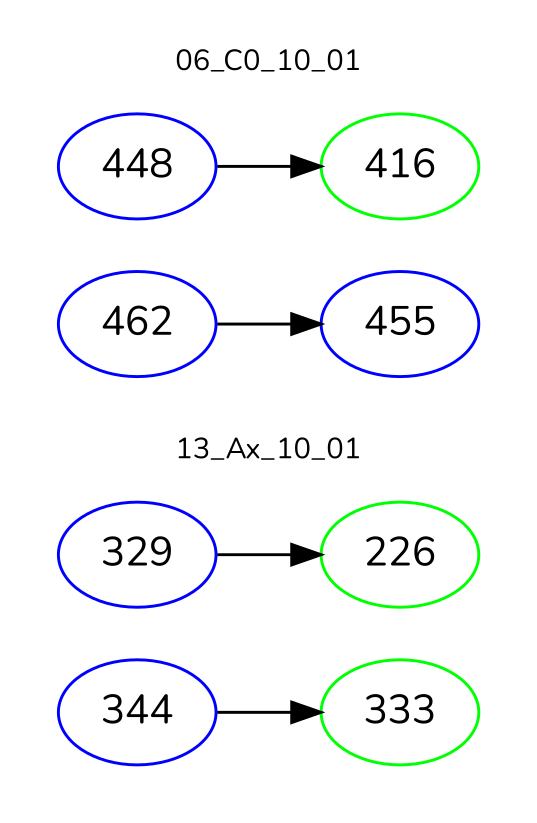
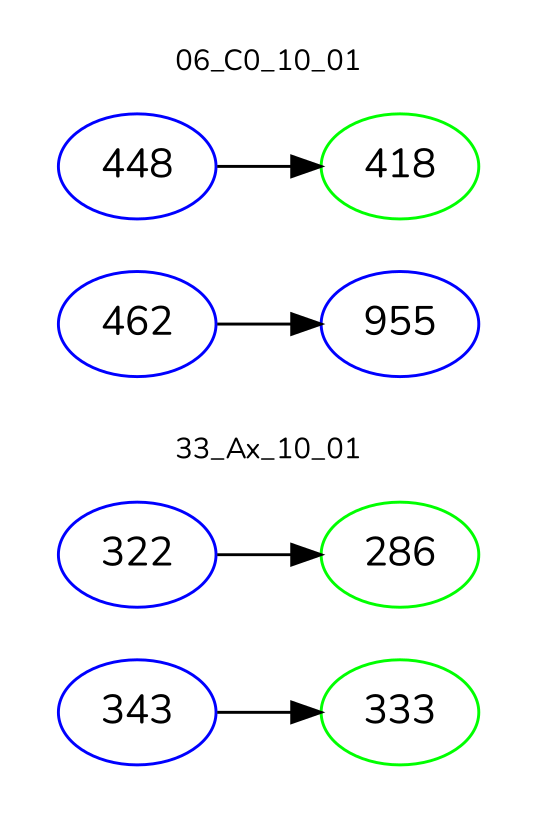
node "416": label "416" -> "418"
node "455": label "455" -> "955"
cluster "13_Ax_10_01": label "13_Ax_10_01" -> "33_Ax_10_01"
node "329": label "329" -> "322"
node "226": label "226" -> "286"
node "344": label "344" -> "343"
